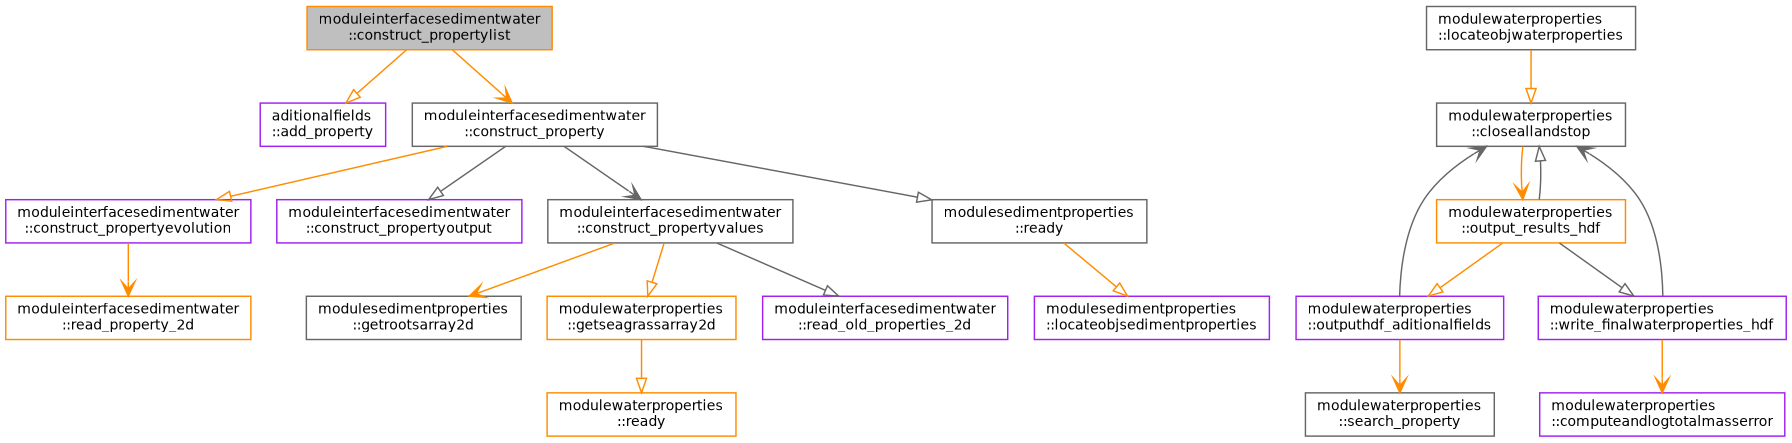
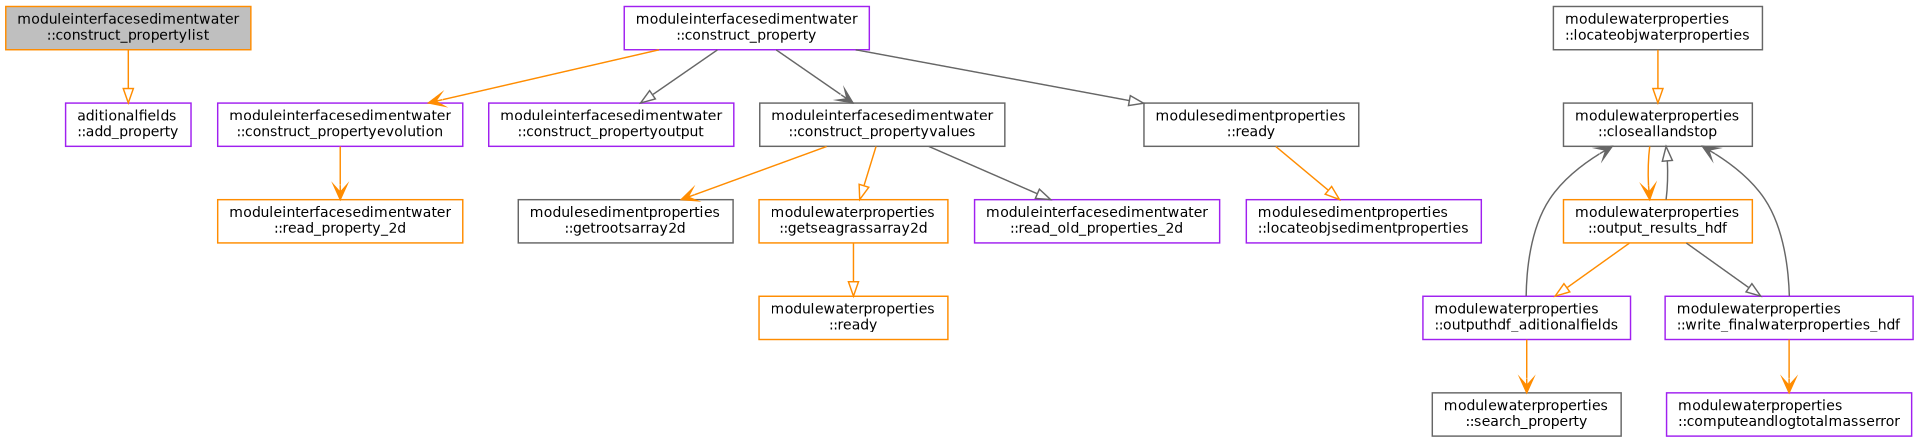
edge "moduleinterfacesedimentwater ::construct_propertylist" -> "moduleinterfacesedimentwater ::construct_property": removed
node "moduleinterfacesedimentwater ::construct_property": color gray40 -> purple
edge "moduleinterfacesedimentwater ::construct_property" -> "moduleinterfacesedimentwater ::construct_propertyevolution": arrowhead onormal -> vee
